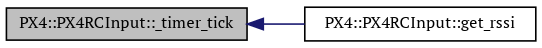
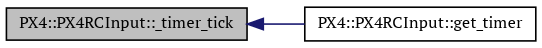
node "PX4::PX4RCInput::get_rssi": label "PX4::PX4RCInput::get_rssi" -> "PX4::PX4RCInput::get_timer"
